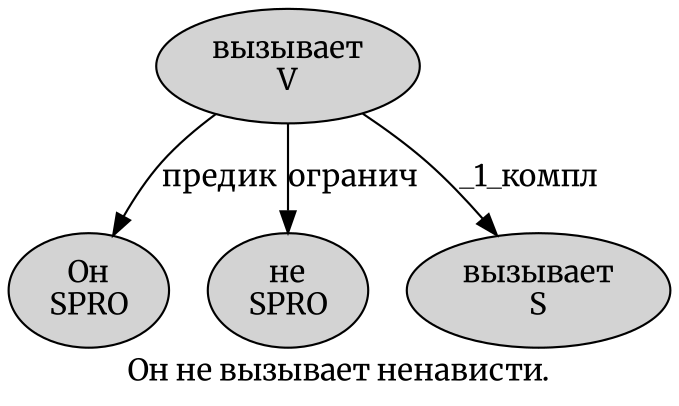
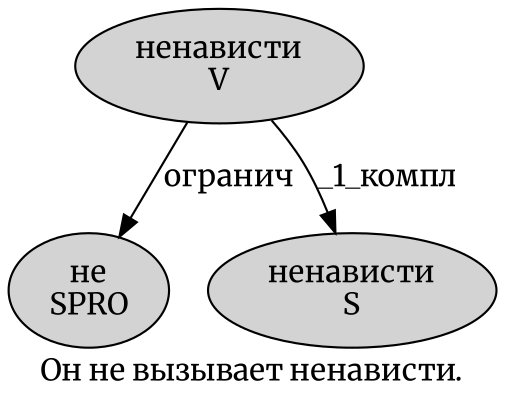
node "вызывает V": label "вызывает V" -> "ненависти V"
node "Он SPRO": removed
node "вызывает S": label "вызывает S" -> "ненависти S"
